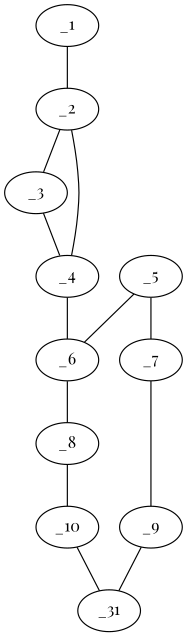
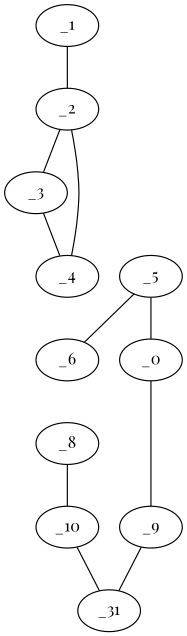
edge "_4" -- "_6": removed
node "_7": label "_7" -> "_0"
edge "_6" -- "_8": removed
